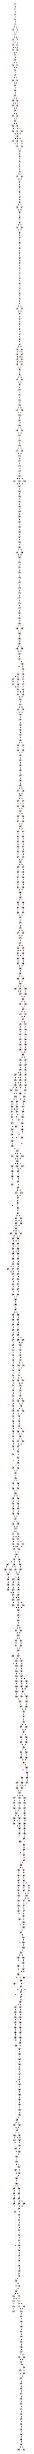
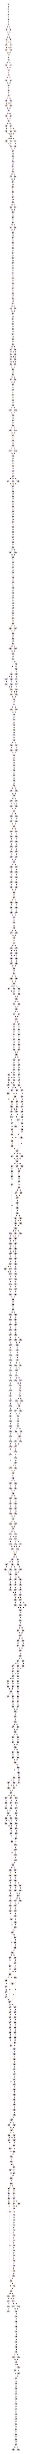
edge "S523" -> "S521": reversed
